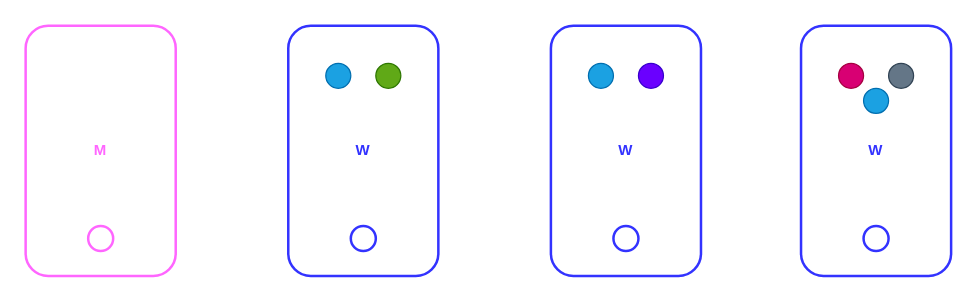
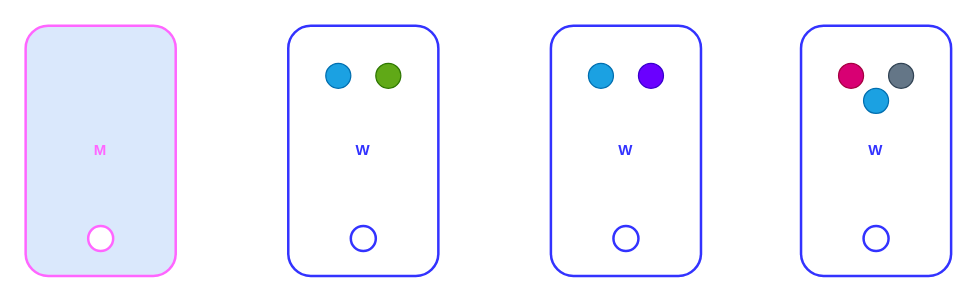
node "M": fillcolor #ffffff -> #dae8fc
